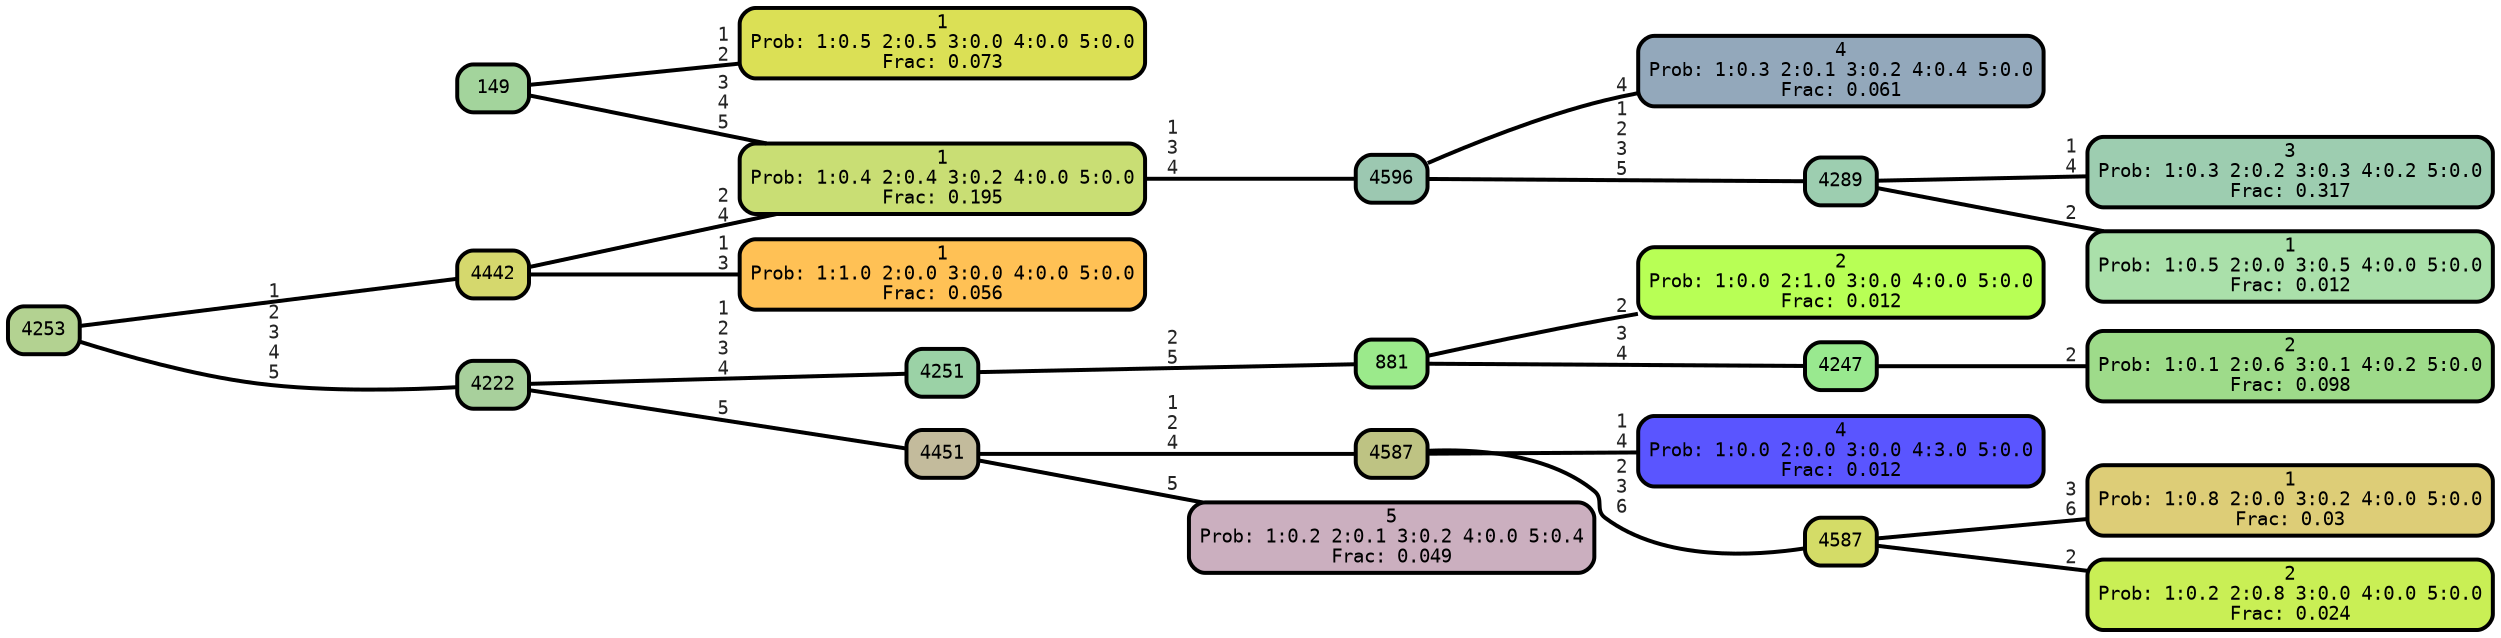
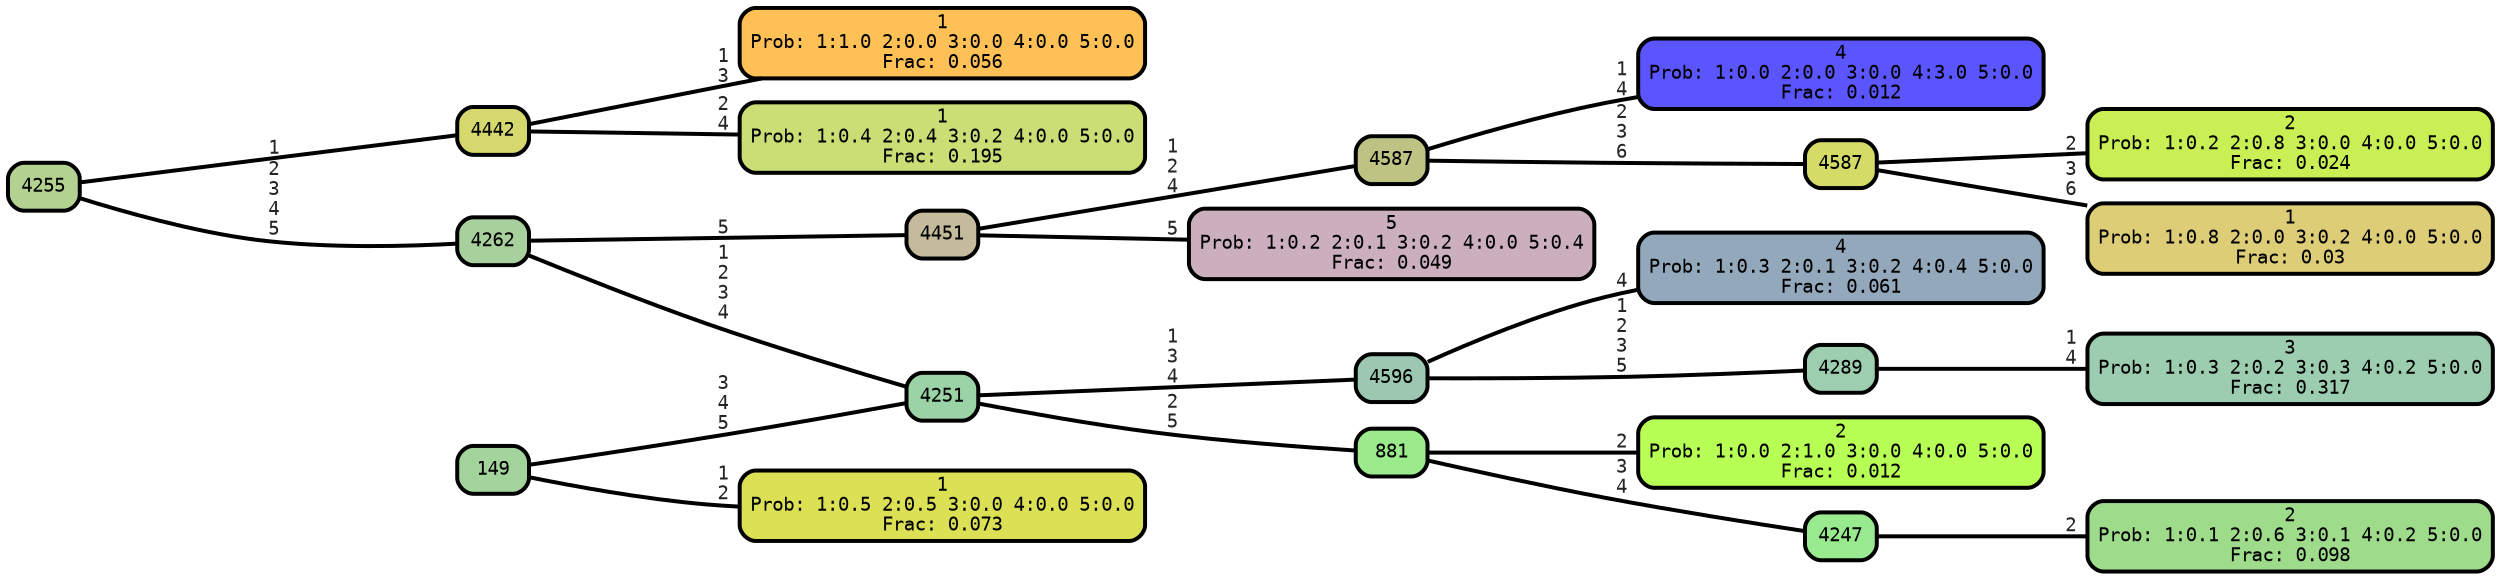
edge "149" -- "1 Prob: 1:0.4 2:0.4 3:0.2 4:0.0 5:0.0 Frac: 0.195": now "149" -- "4251"
edge "1 Prob: 1:0.4 2:0.4 3:0.2 4:0.0 5:0.0 Frac: 0.195" -- "4596": now "4251" -- "4596"
node "1 Prob: 1:0.5 2:0.0 3:0.5 4:0.0 5:0.0 Frac: 0.012": removed
node "4253": label "4253" -> "4255"
node "4222": label "4222" -> "4262"
